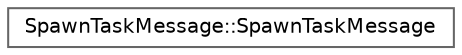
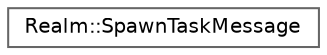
node "SpawnTaskMessage::SpawnTaskMessage": label "SpawnTaskMessage::SpawnTaskMessage" -> "Realm::SpawnTaskMessage"
